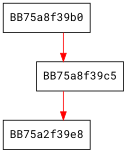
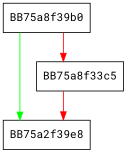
edge "BB75a8f39b0" -> "BB75a2f39e8": added
node "BB75a8f39c5": label "BB75a8f39c5" -> "BB75a8f33c5"
